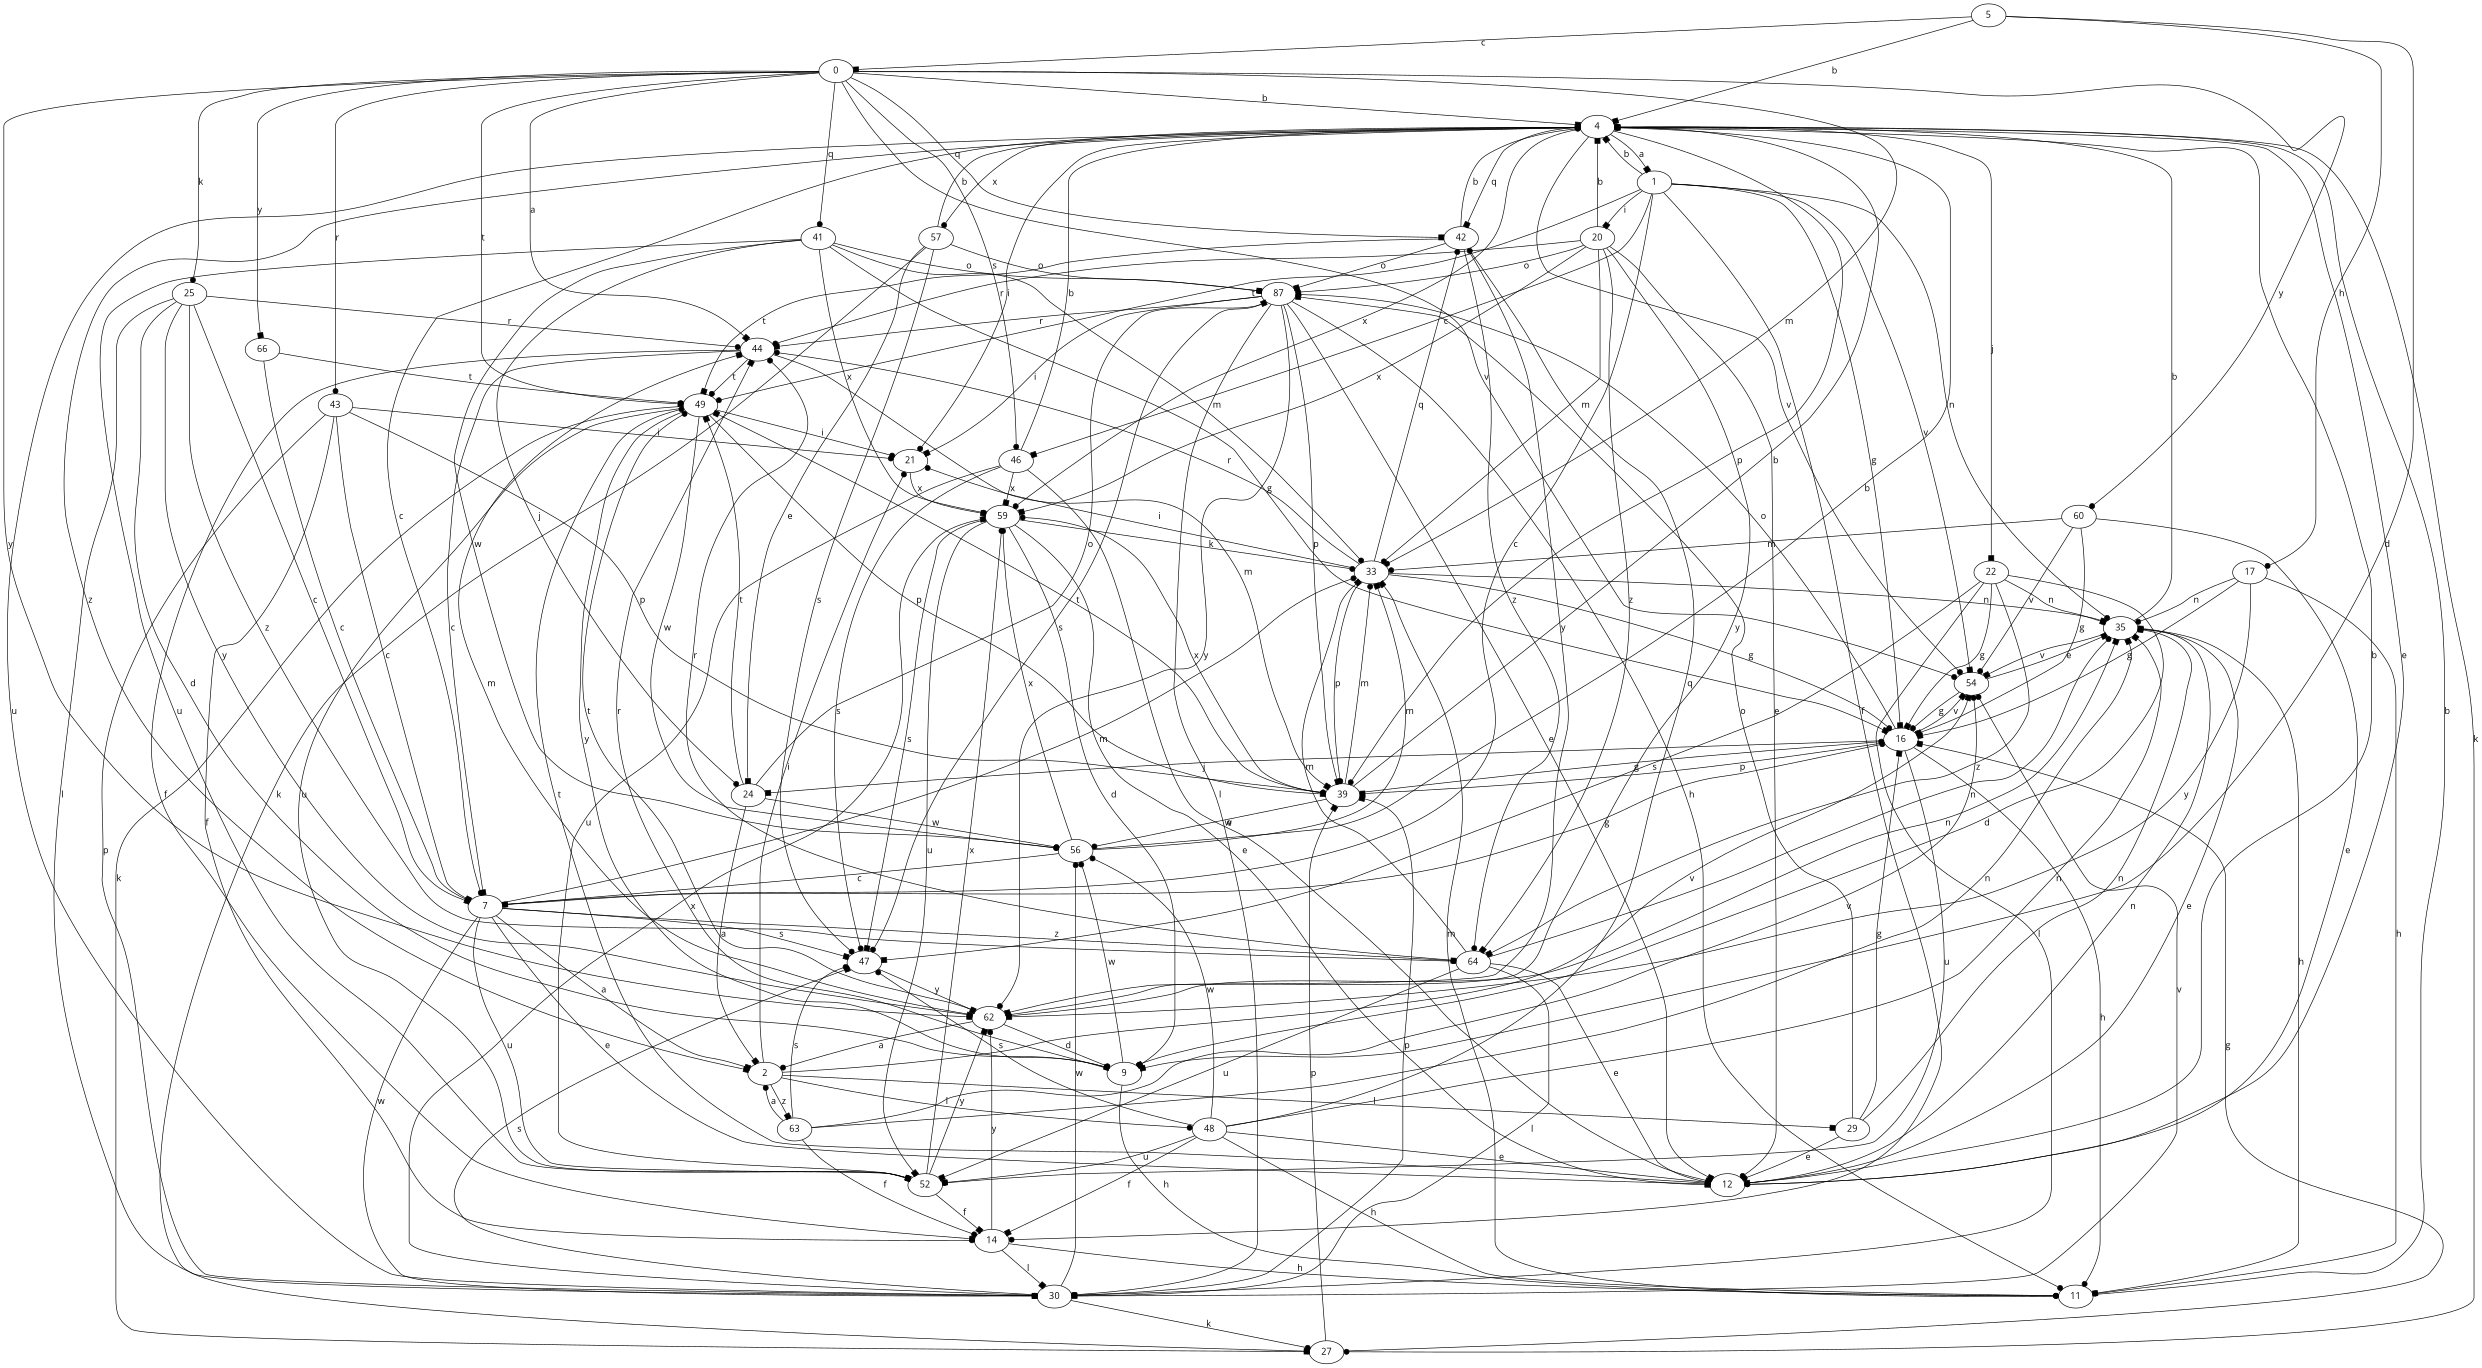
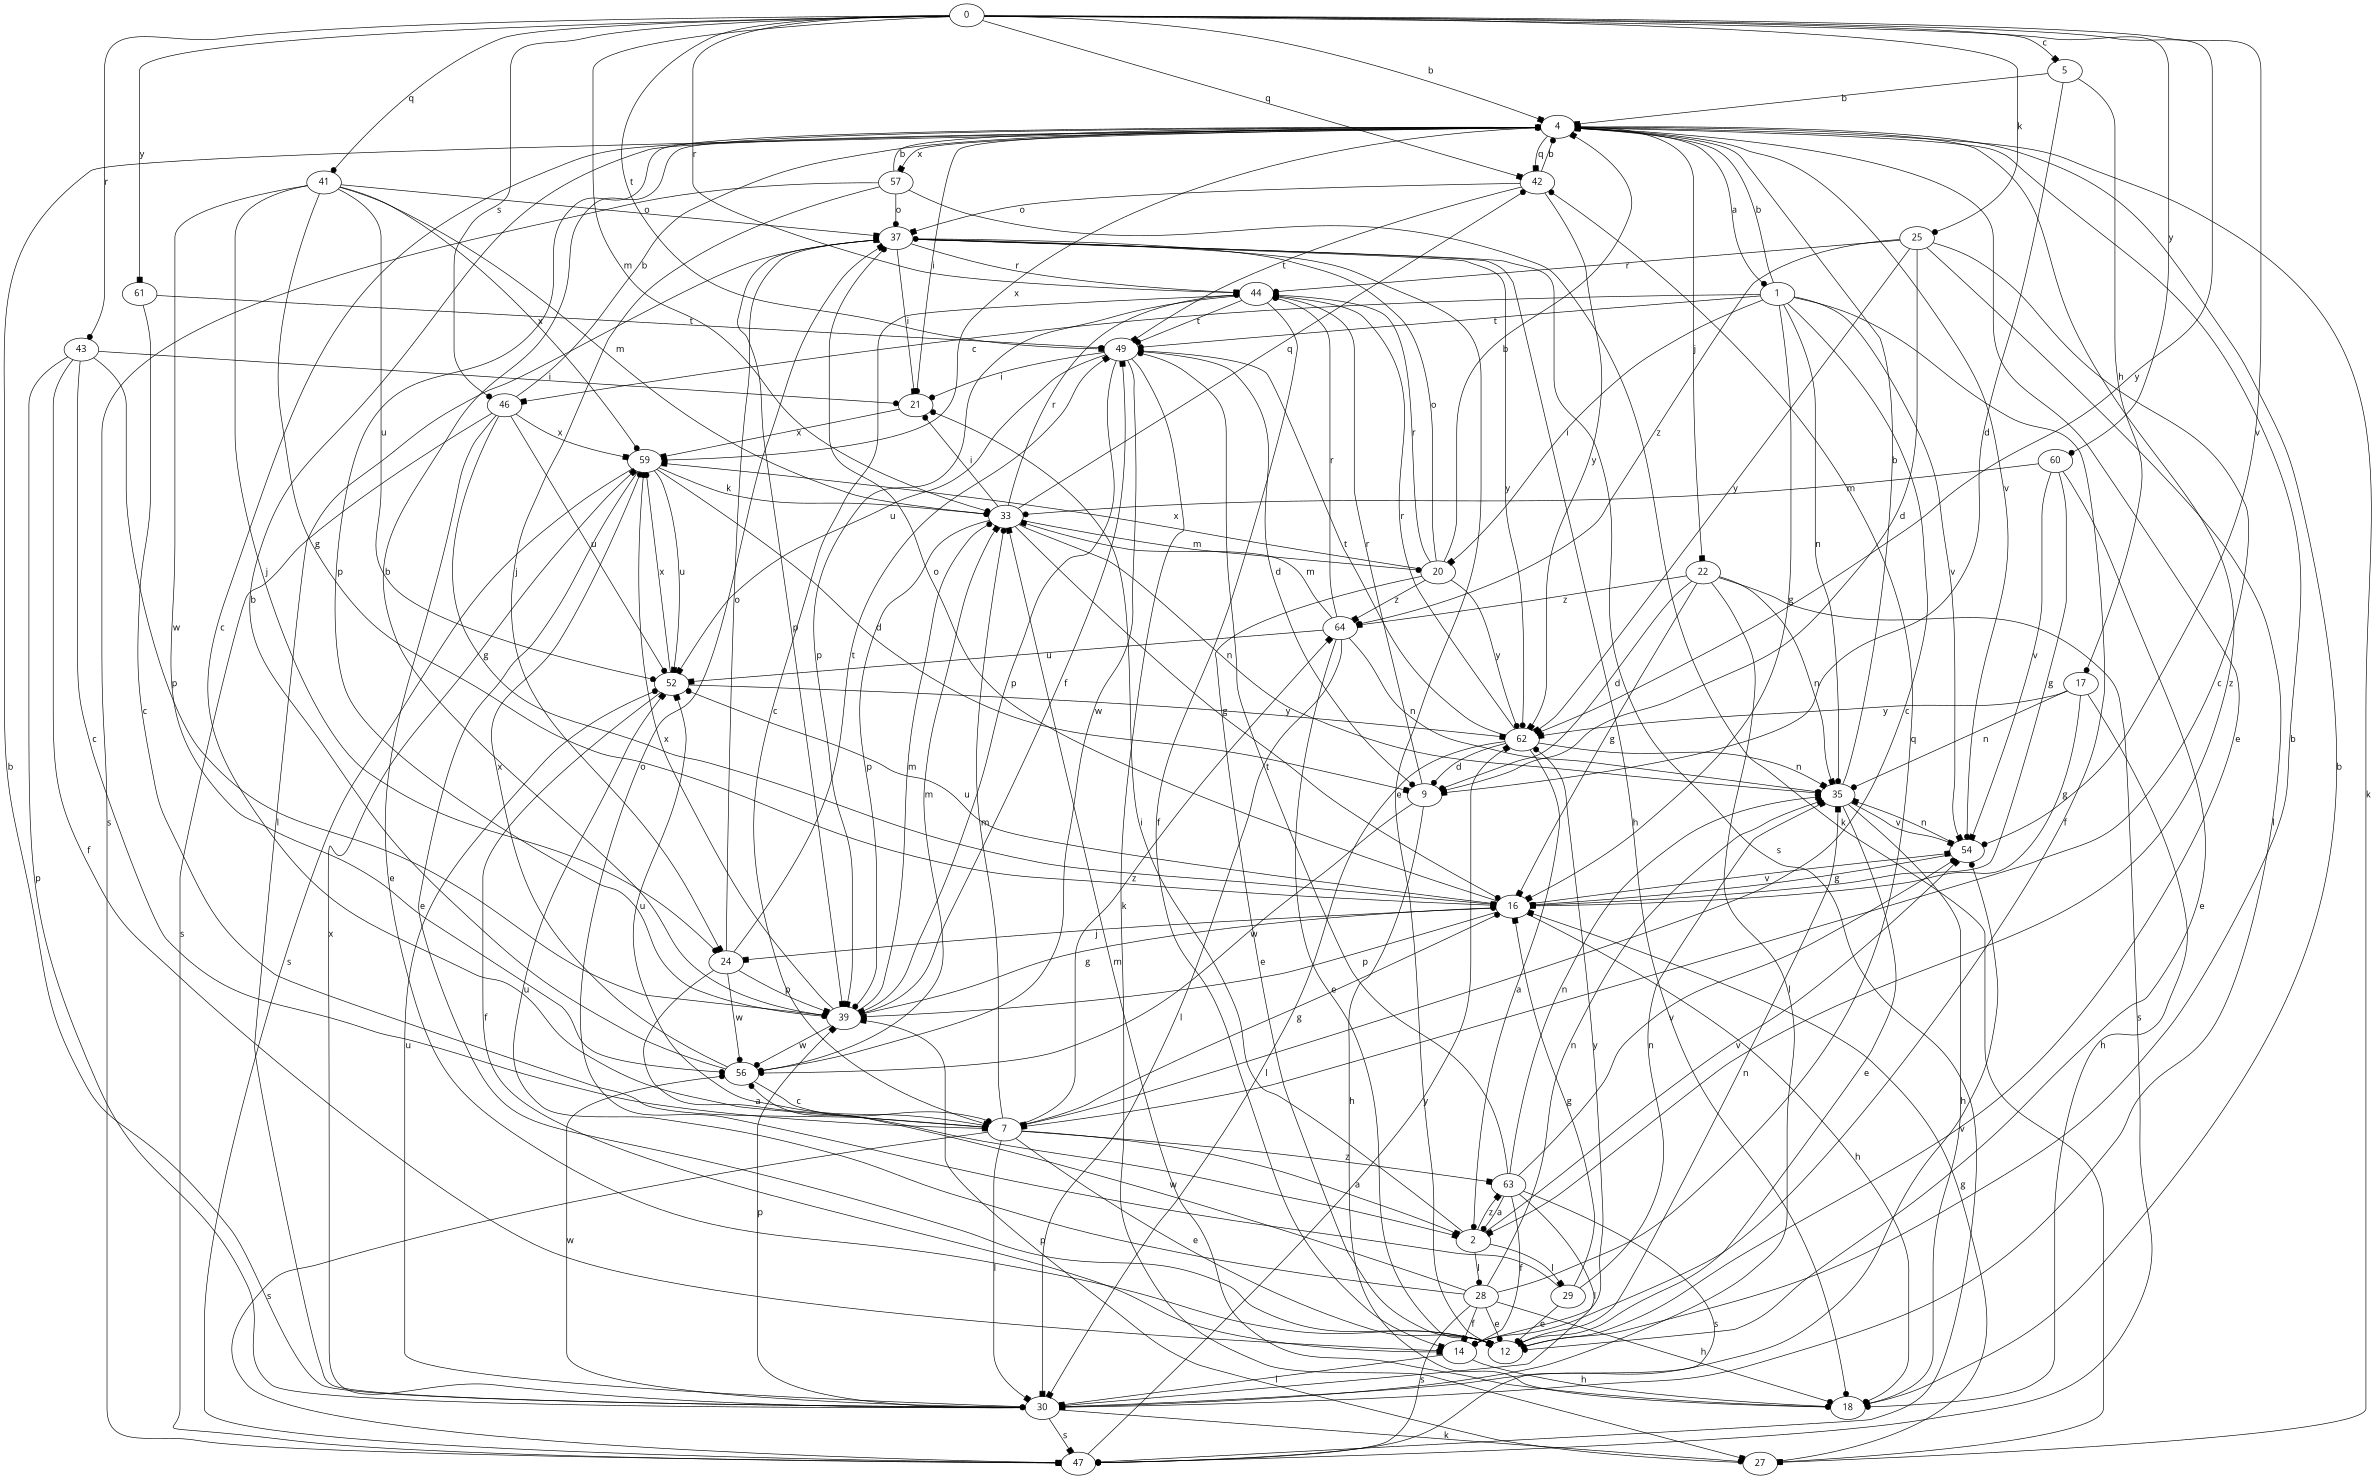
edge "5" -> "0": reversed
edge "4" -> "57": arrowhead dot -> box
edge "4" -> "1": arrowhead box -> dot
edge "0" -> "44": label "a" -> "r"
node "87": label "87" -> "37"
node "66": label "66" -> "61"
edge "20" -> "33": reversed
edge "57" -> "24": label "e" -> "j"
edge "44" -> "39": label "m" -> "p"
edge "60" -> "54": arrowhead dot -> box
edge "39" -> "49": label "t" -> "f"
edge "42" -> "64": removed, label "z"
edge "54" -> "35": label "e" -> "n"
edge "62" -> "44": label "m" -> "r"
edge "30" -> "4": label "u" -> "b"
edge "49" -> "9": label "y" -> "d"
edge "46" -> "16": added, label "g"
edge "22" -> "47": arrowhead box -> dot
edge "24" -> "39": added, label "p"
edge "62" -> "30": added, label "l"
edge "7" -> "30": label "w" -> "l"
node "48": label "48" -> "28"
edge "12" -> "49": now "63" -> "49"
edge "7" -> "63": added, label "z"
edge "30" -> "52": added, label "u"
node "11": label "11" -> "18"
edge "63" -> "30": added, label "l"
